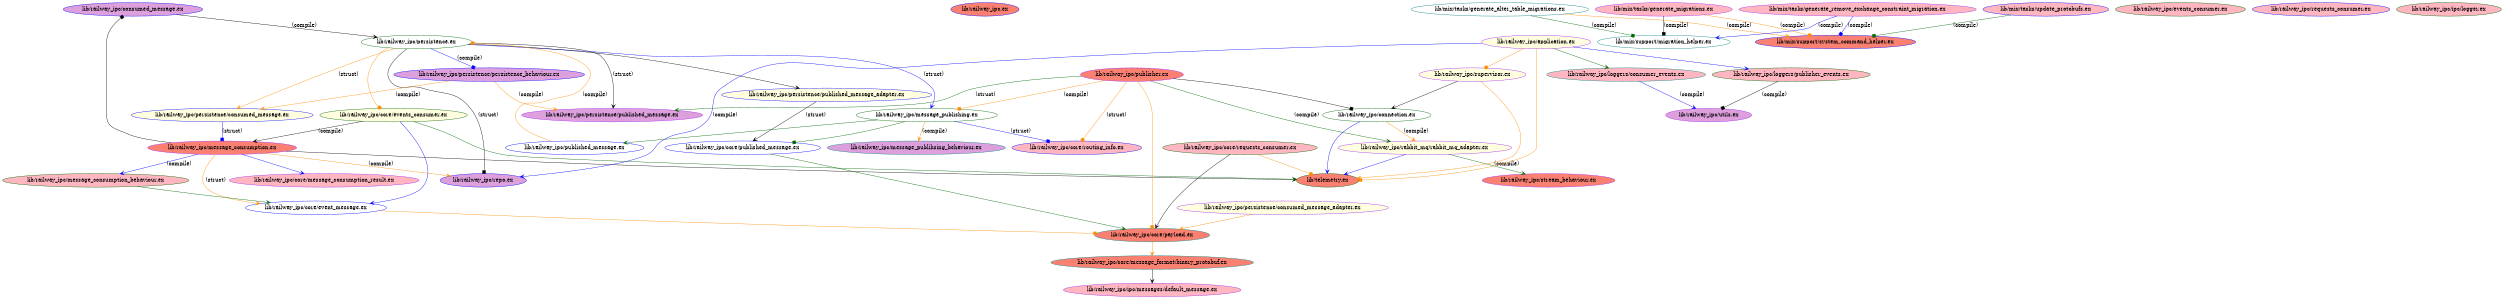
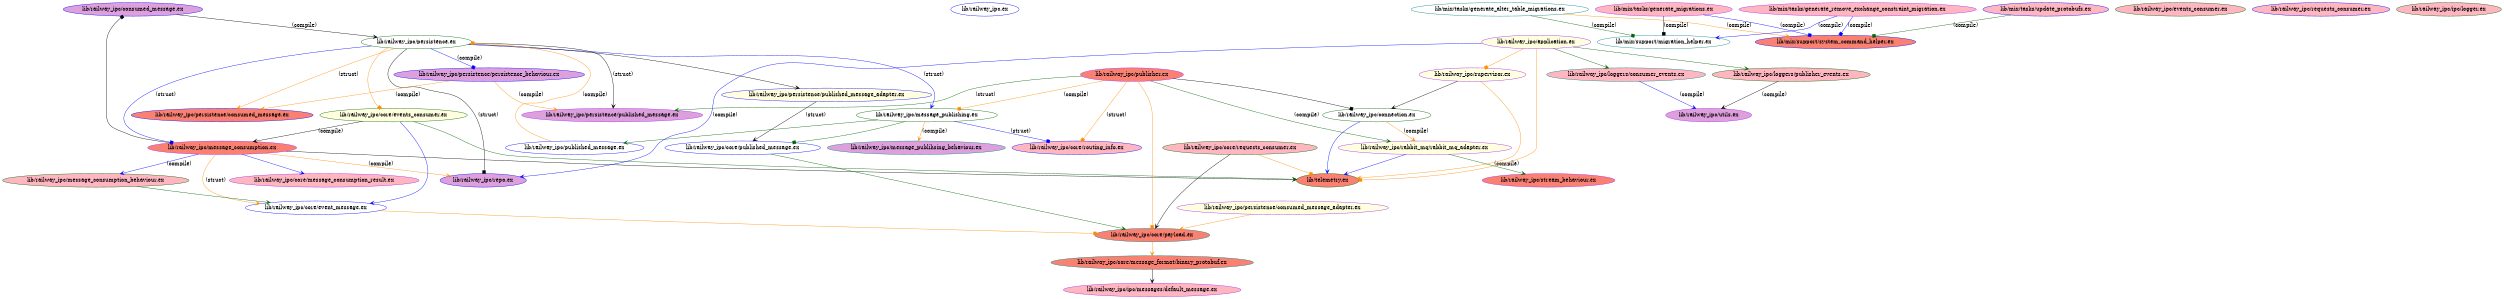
node "lib/railway_ipc.ex": fillcolor salmon -> white
edge "lib/mix/tasks/generate_migrations.ex" -> "lib/mix/support/system_command_helper.ex": color darkorange -> blue
edge "lib/railway_ipc/application.ex" -> "lib/railway_ipc/loggers/publisher_events.ex": color blue -> darkgreen
edge "lib/railway_ipc/loggers/publisher_events.ex" -> "lib/railway_ipc/utils.ex": arrowhead box -> vee
node "lib/railway_ipc/persistence/consumed_message.ex": fillcolor lightyellow -> salmon
edge "lib/railway_ipc/persistence/consumed_message.ex" -> "lib/railway_ipc/message_consumption.ex": now "lib/railway_ipc/persistence.ex" -> "lib/railway_ipc/message_consumption.ex"
